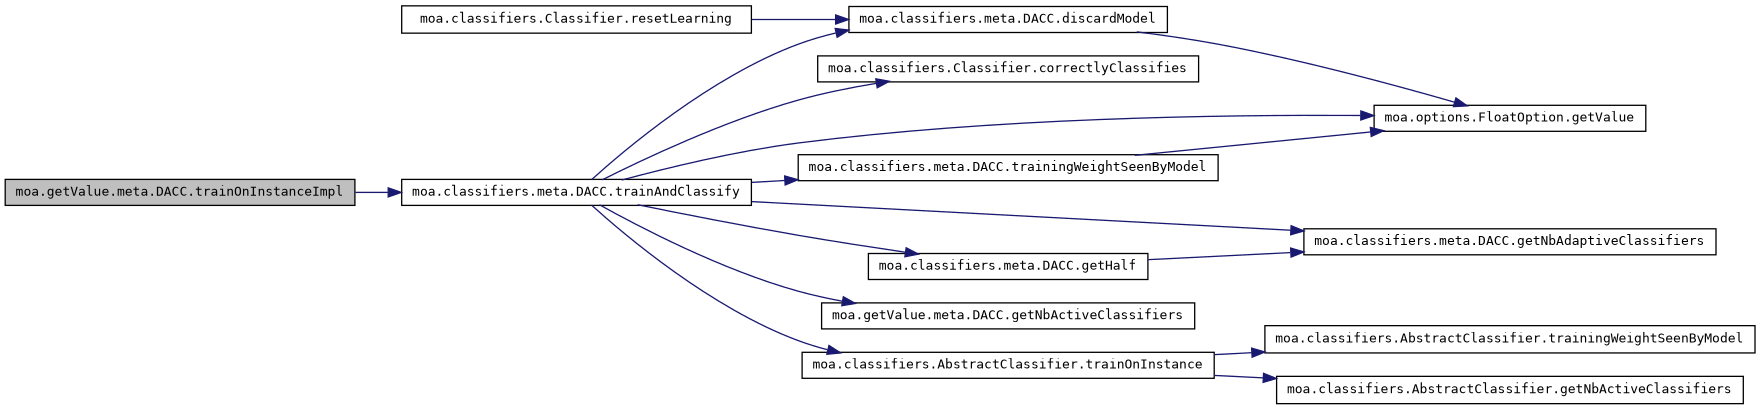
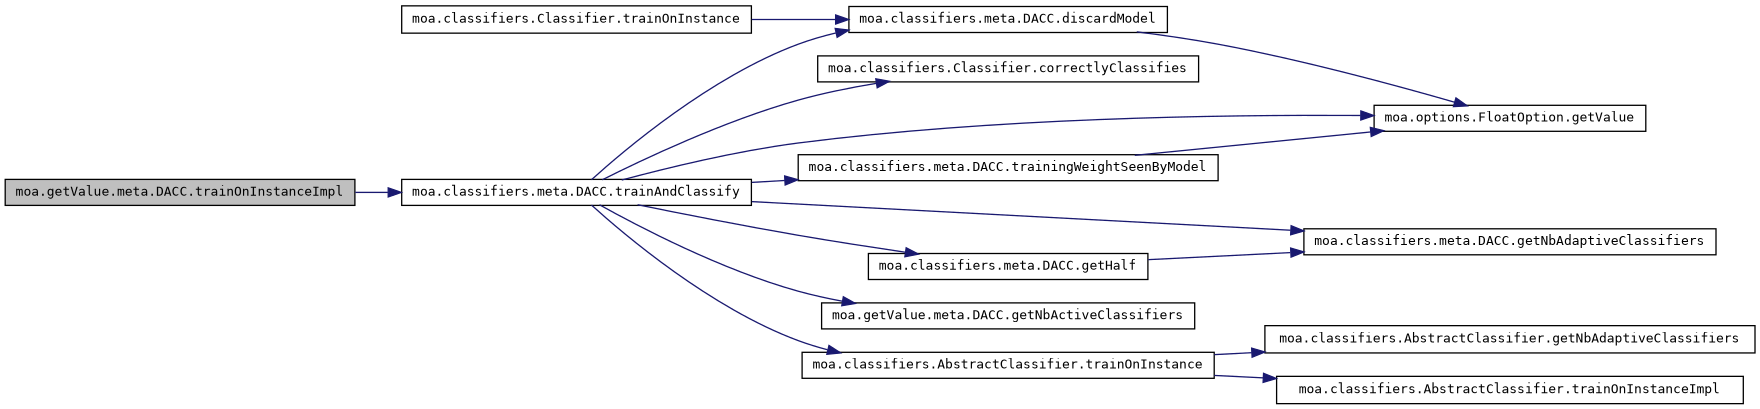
node "moa.classifiers.Classifier.resetLearning": label "moa.classifiers.Classifier.resetLearning" -> "moa.classifiers.Classifier.trainOnInstance"
node "moa.classifiers.AbstractClassifier.trainingWeightSeenByModel": label "moa.classifiers.AbstractClassifier.trainingWeightSeenByModel" -> "moa.classifiers.AbstractClassifier.getNbAdaptiveClassifiers"
node "moa.classifiers.AbstractClassifier.getNbActiveClassifiers": label "moa.classifiers.AbstractClassifier.getNbActiveClassifiers" -> "moa.classifiers.AbstractClassifier.trainOnInstanceImpl"
